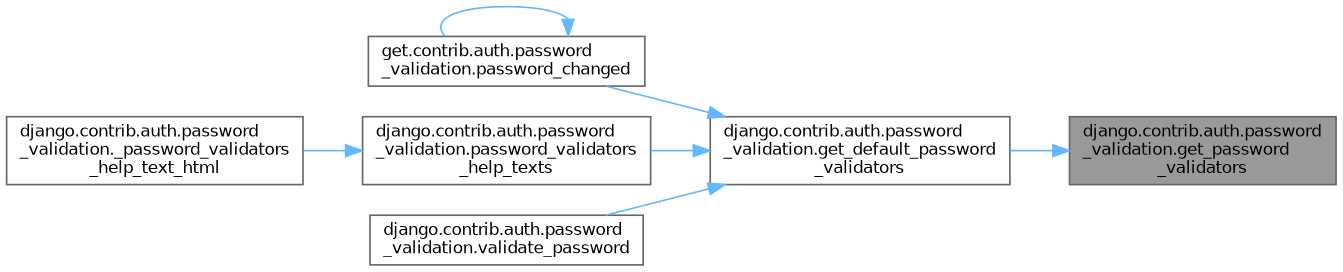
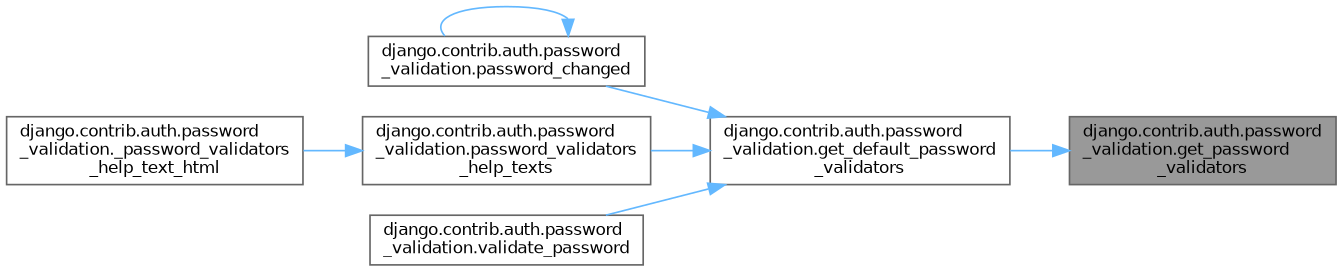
node "get.contrib.auth.password _validation.password_changed": label "get.contrib.auth.password _validation.password_changed" -> "django.contrib.auth.password _validation.password_changed"
